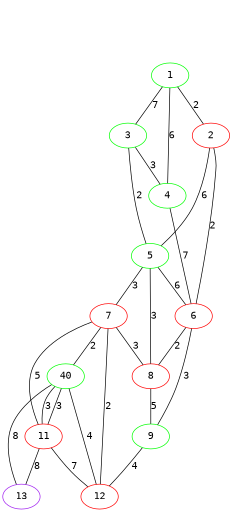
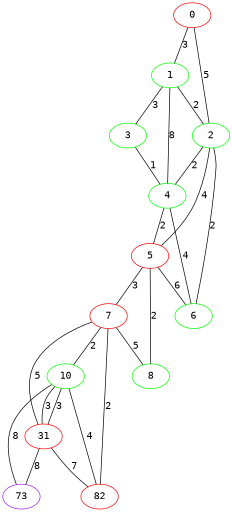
node "0": added
edge "1" -- "3": label "7" -> "3"
edge "1" -- "4": label "6" -> "8"
node "2": color red -> green
edge "3" -- "4": label "3" -> "1"
edge "2" -- "4": added, label "2"
edge "3" -- "5": now "4" -- "5"
edge "2" -- "5": label "6" -> "4"
node "5": color green -> red
edge "4" -- "6": label "7" -> "4"
edge "5" -- "8": label "3" -> "2"
node "6": color red -> green
edge "7" -- "8": label "3" -> "5"
edge "6" -- "8": removed, label "2"
node "40": label "40" -> "10"
node "8": color red -> green
node "11": label "11" -> "31"
node "9": removed
node "13": label "13" -> "73"
node "12": label "12" -> "82"
